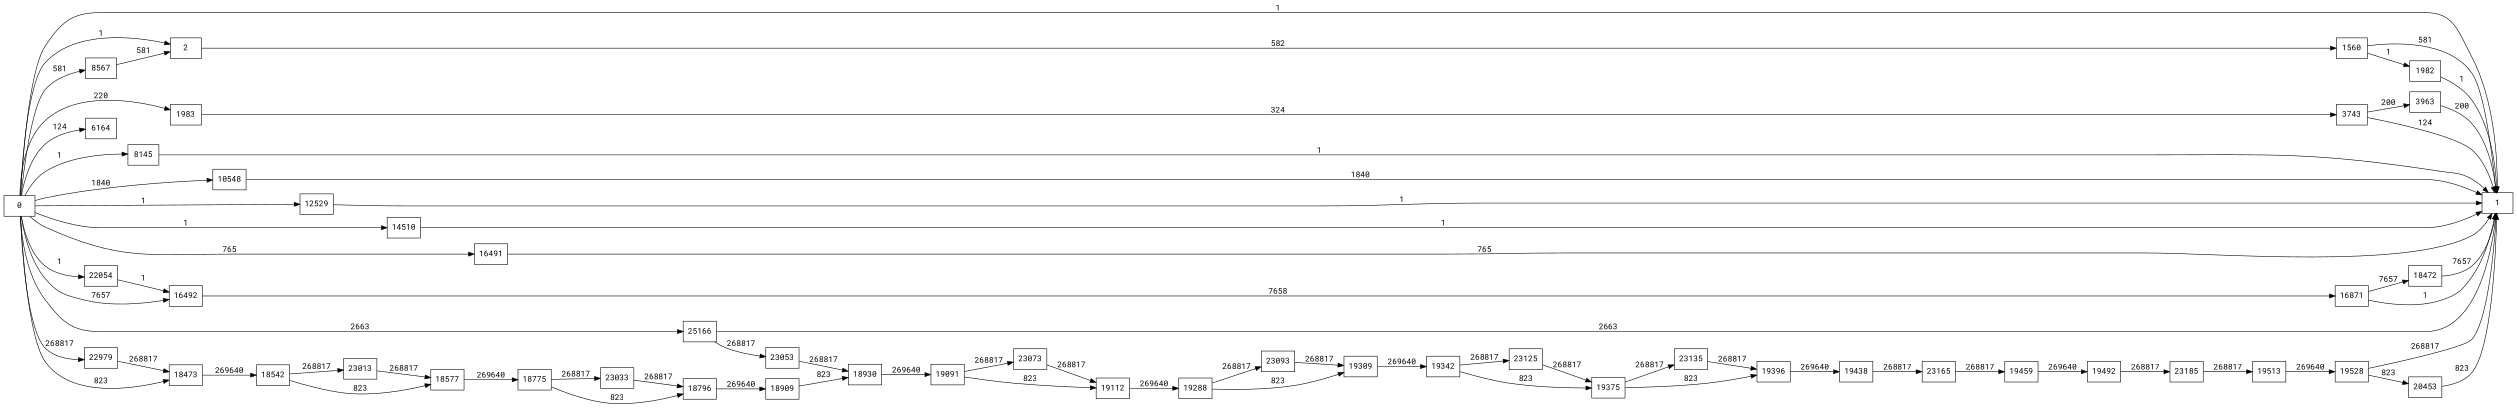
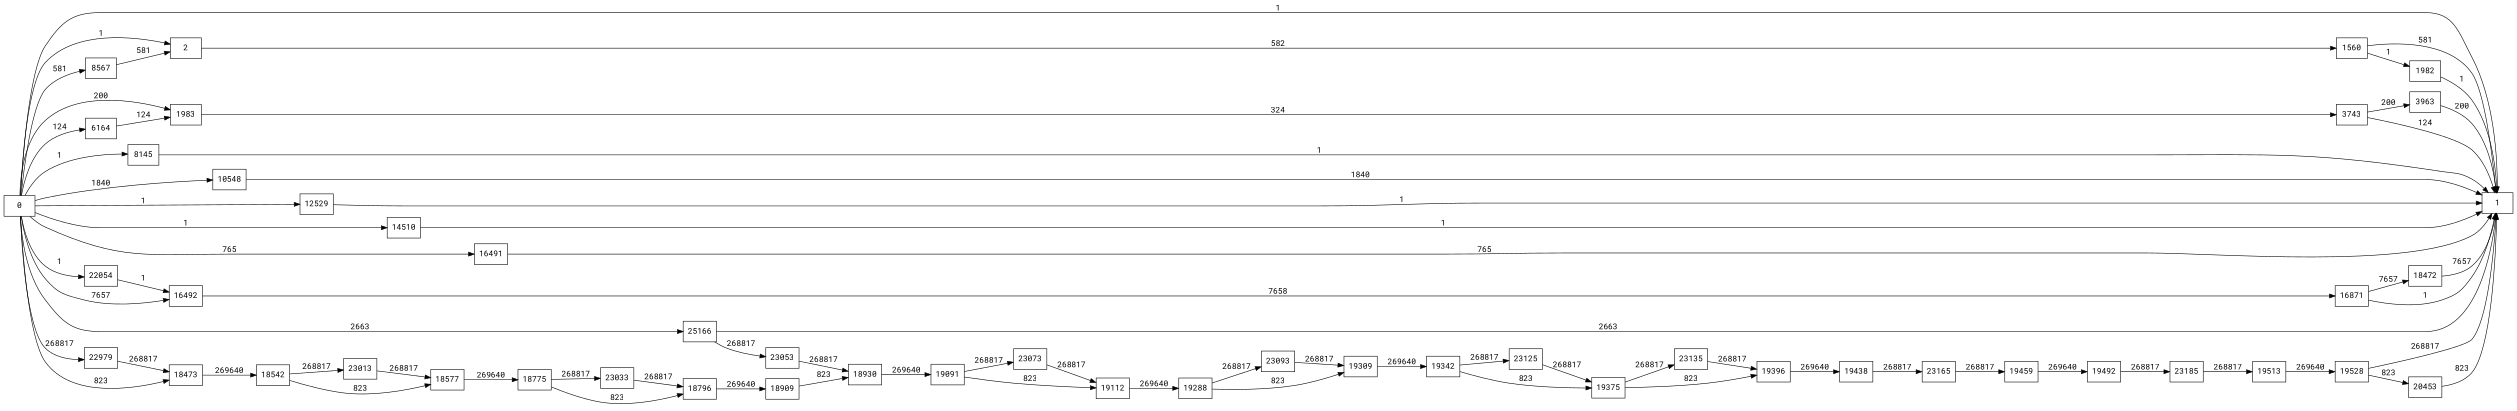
edge "0" -> "1983": label "220" -> "200"
edge "6164" -> "1983": added, label "124"
